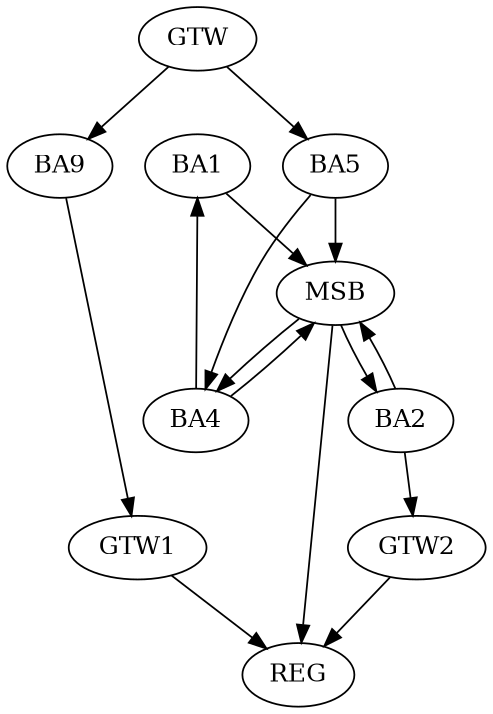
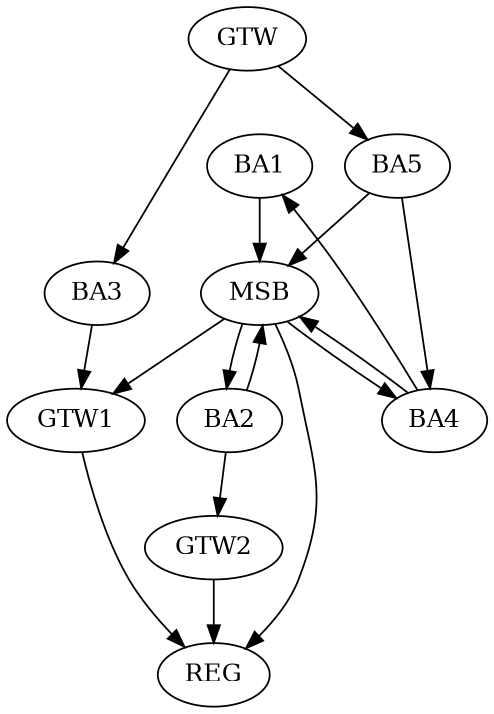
node "BA9": label "BA9" -> "BA3"
edge "MSB" -> "GTW1": added
